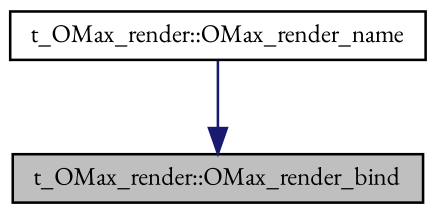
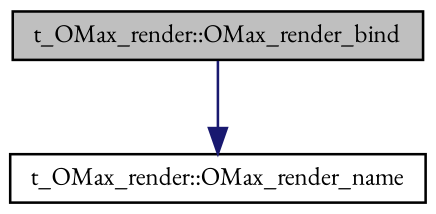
edge "t_OMax_render::OMax_render_name" -> "t_OMax_render::OMax_render_bind": reversed
